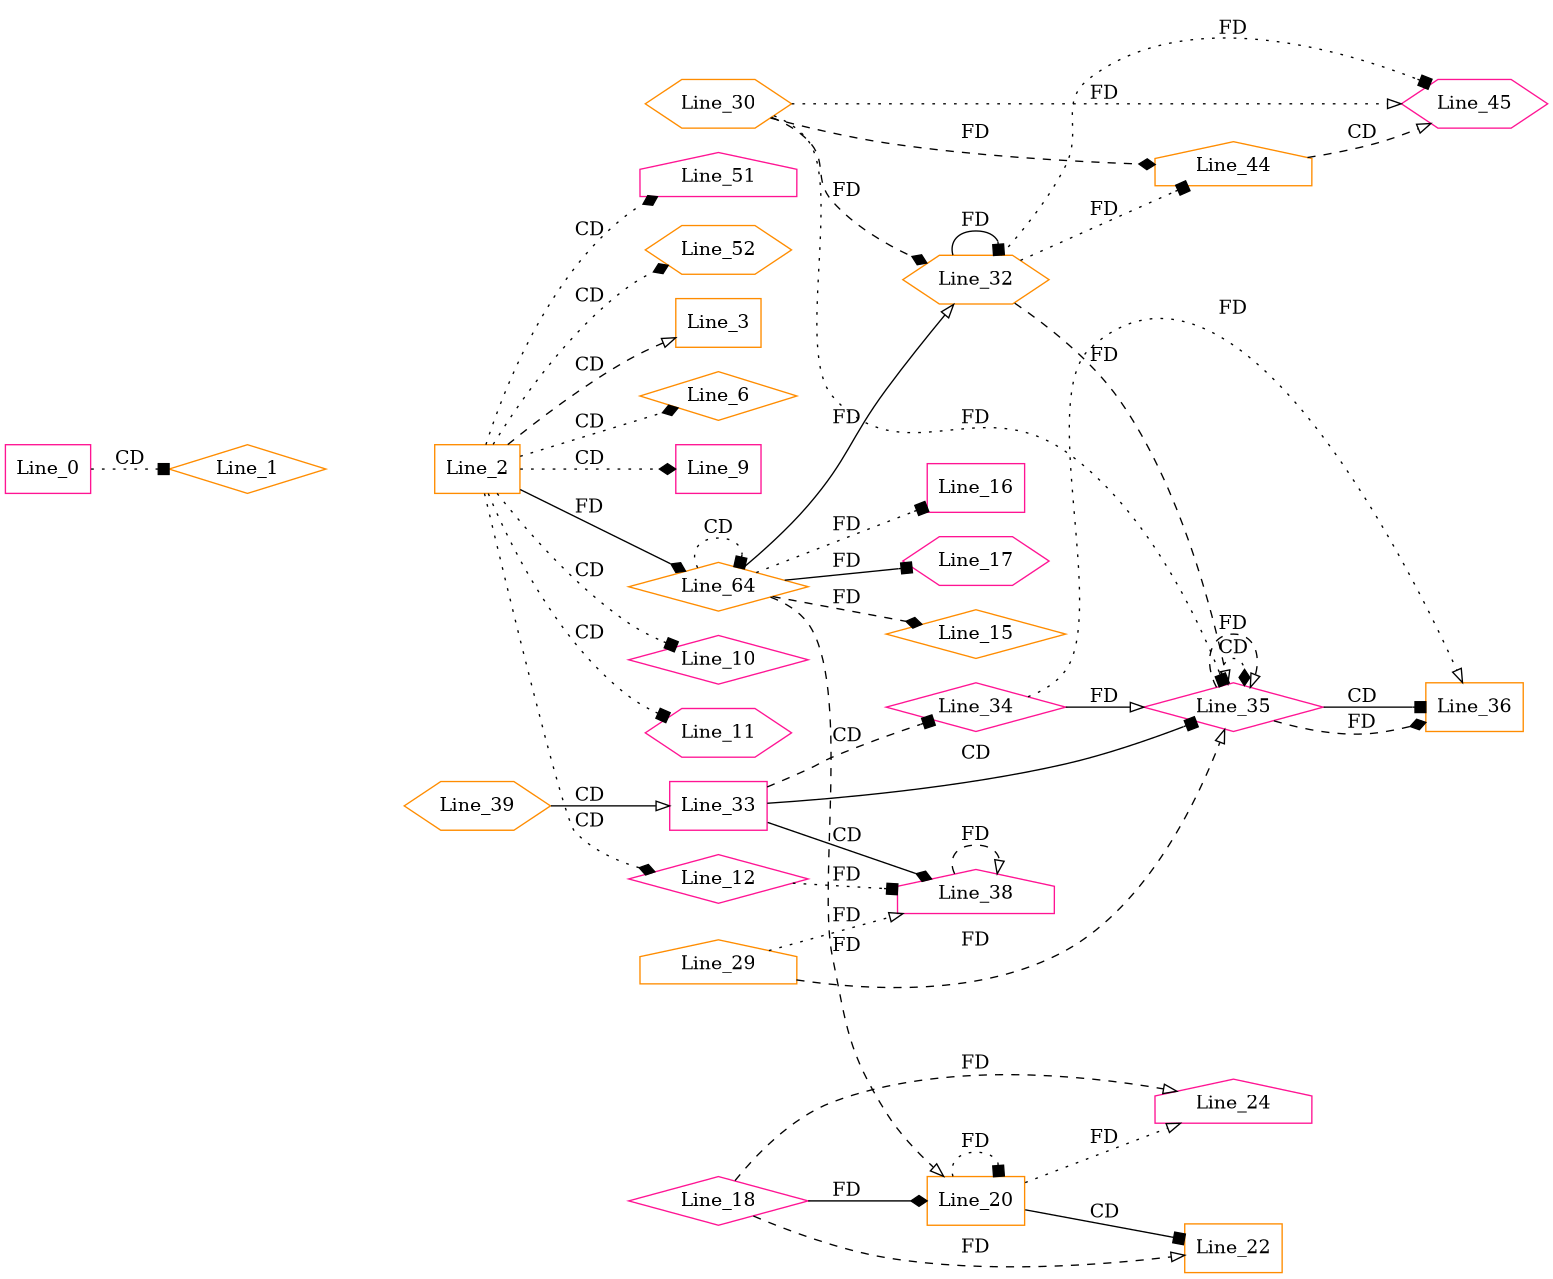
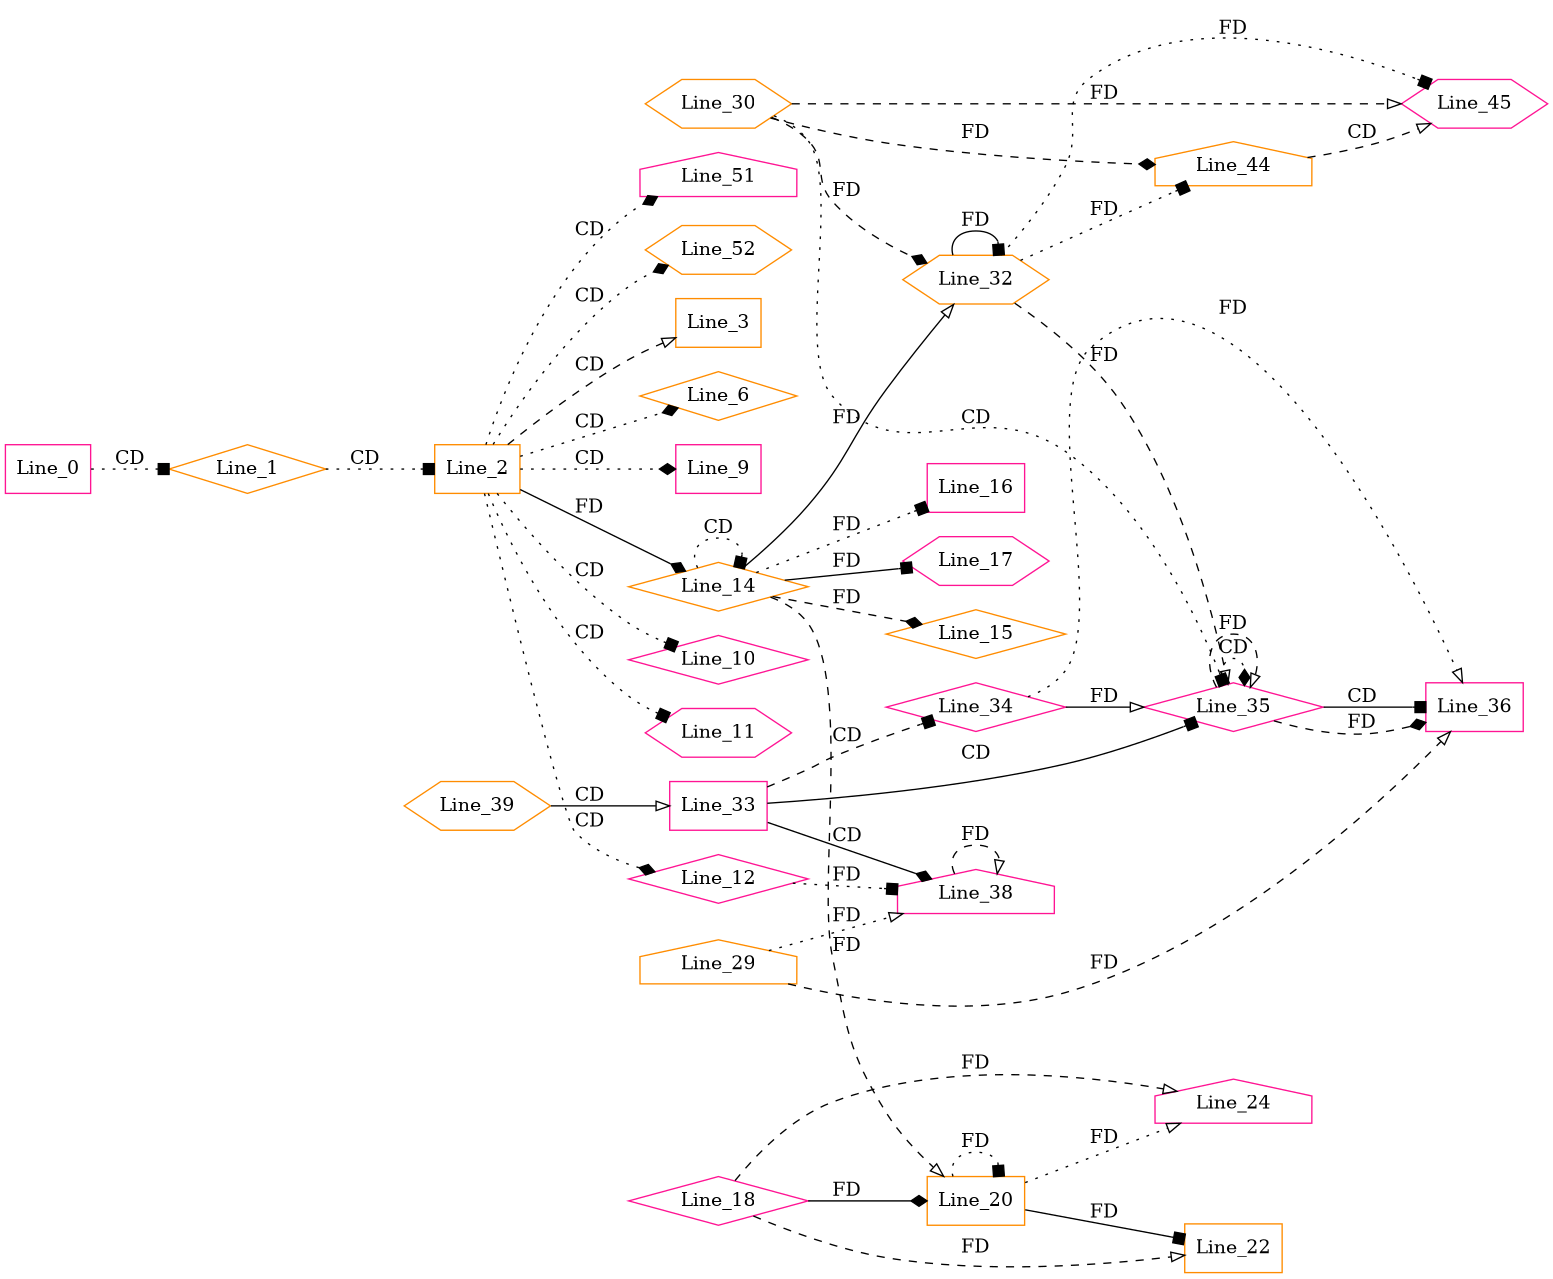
edge "Line_30" -> "Line_45": style dotted -> dashed
edge "Line_30" -> "Line_35": label "FD" -> "CD"
edge "Line_1" -> "Line_2": added, label "CD"
node "Line_64": label "Line_64" -> "Line_14"
node "Line_36": color darkorange -> deeppink
edge "Line_29" -> "Line_35": now "Line_29" -> "Line_36"
edge "Line_20" -> "Line_22": label "CD" -> "FD"
